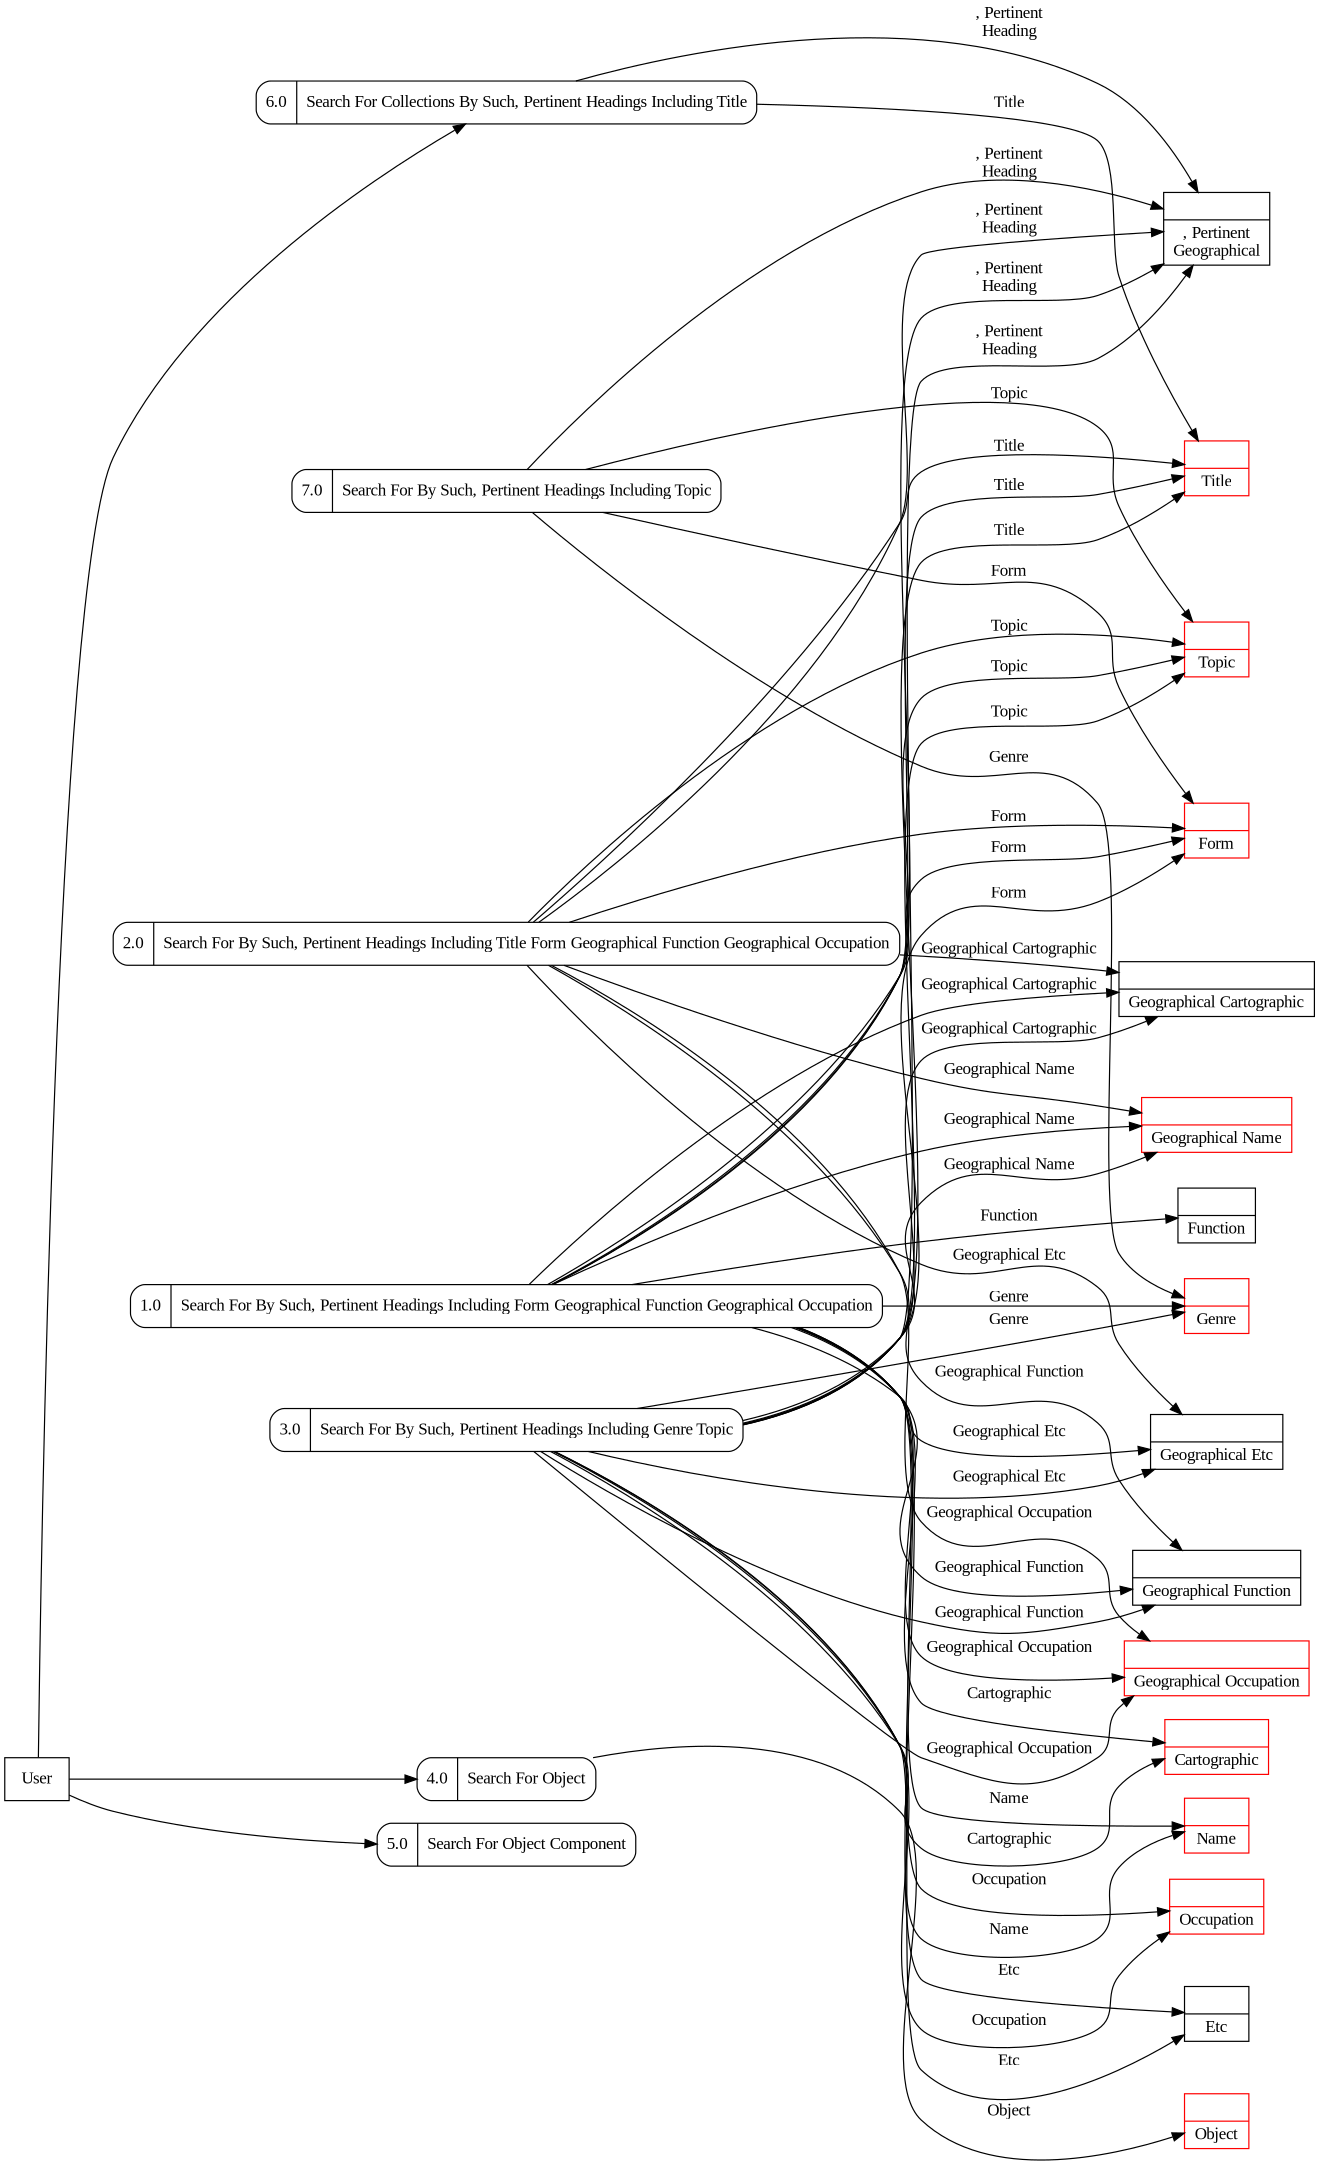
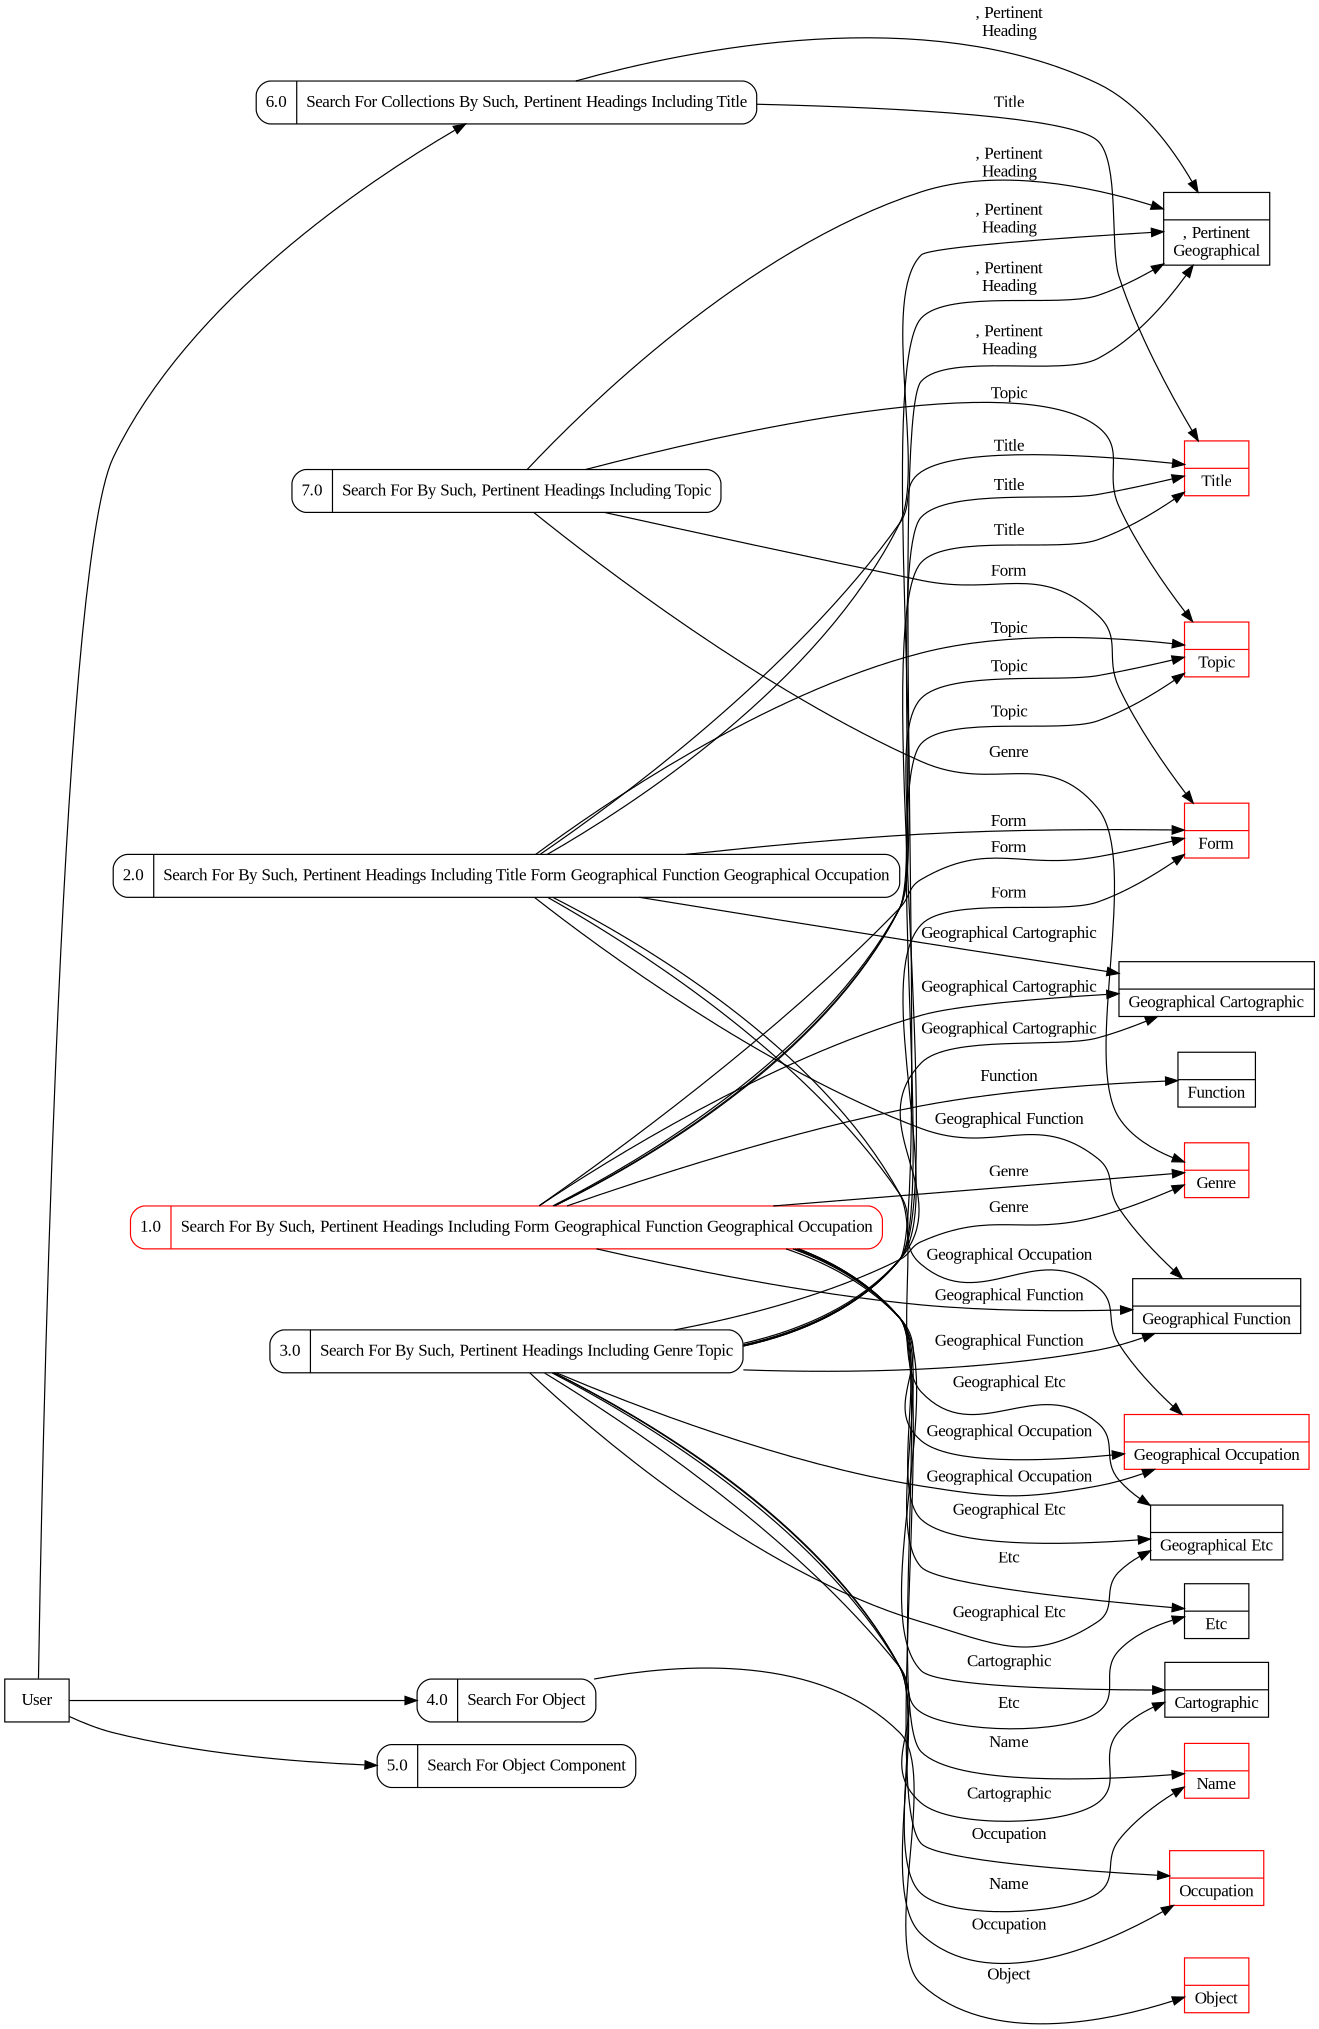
node "Geographical Name": removed
node "1.0": color black -> red
node "Cartographic": color red -> black
